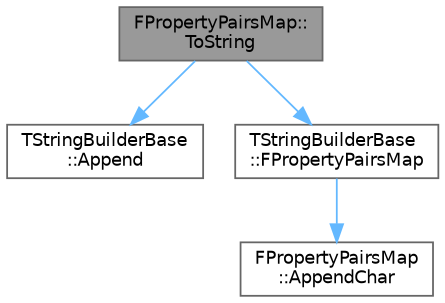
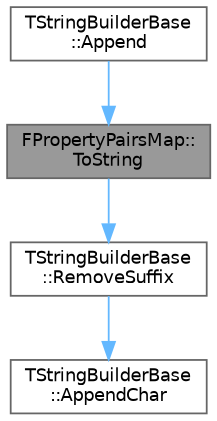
edge "FPropertyPairsMap:: ToString" -> "TStringBuilderBase ::Append": reversed
node "TStringBuilderBase ::FPropertyPairsMap": label "TStringBuilderBase ::FPropertyPairsMap" -> "TStringBuilderBase ::RemoveSuffix"
node "FPropertyPairsMap ::AppendChar": label "FPropertyPairsMap ::AppendChar" -> "TStringBuilderBase ::AppendChar"
